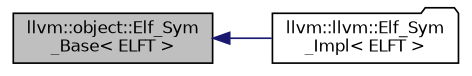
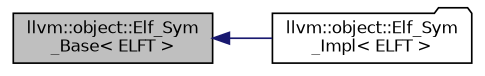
node "llvm::llvm::Elf_Sym _Impl< ELFT >": label "llvm::llvm::Elf_Sym _Impl< ELFT >" -> "llvm::object::Elf_Sym _Impl< ELFT >"
